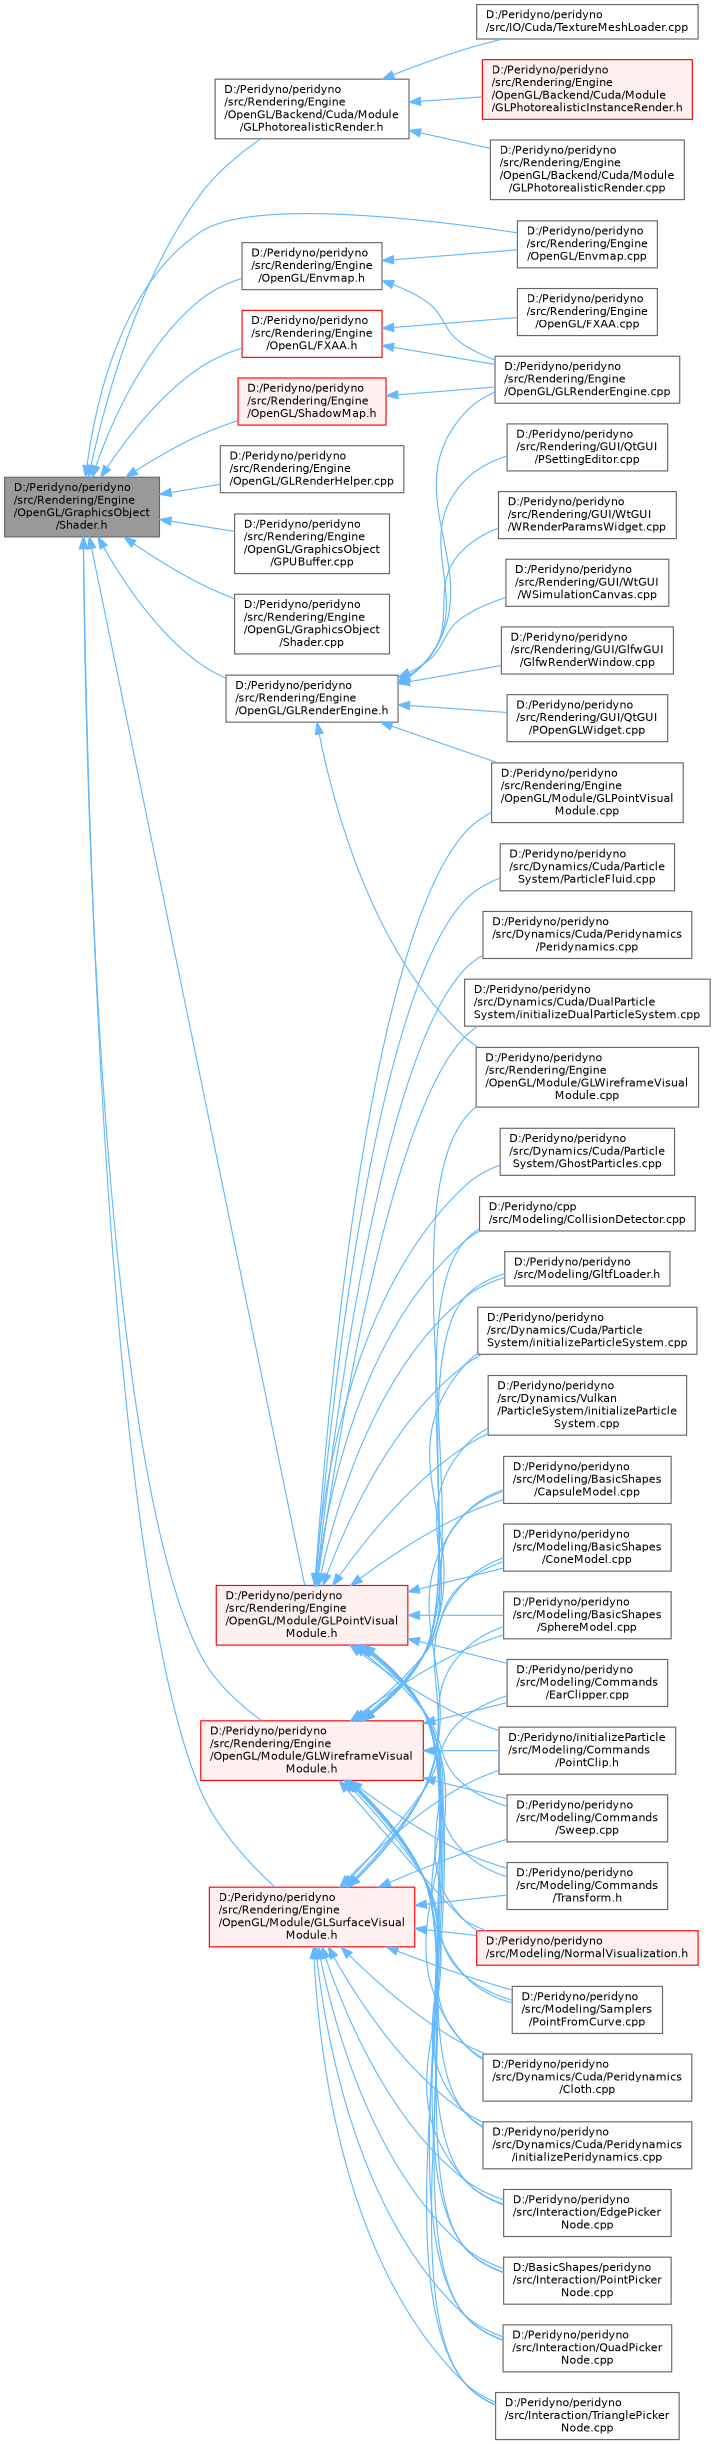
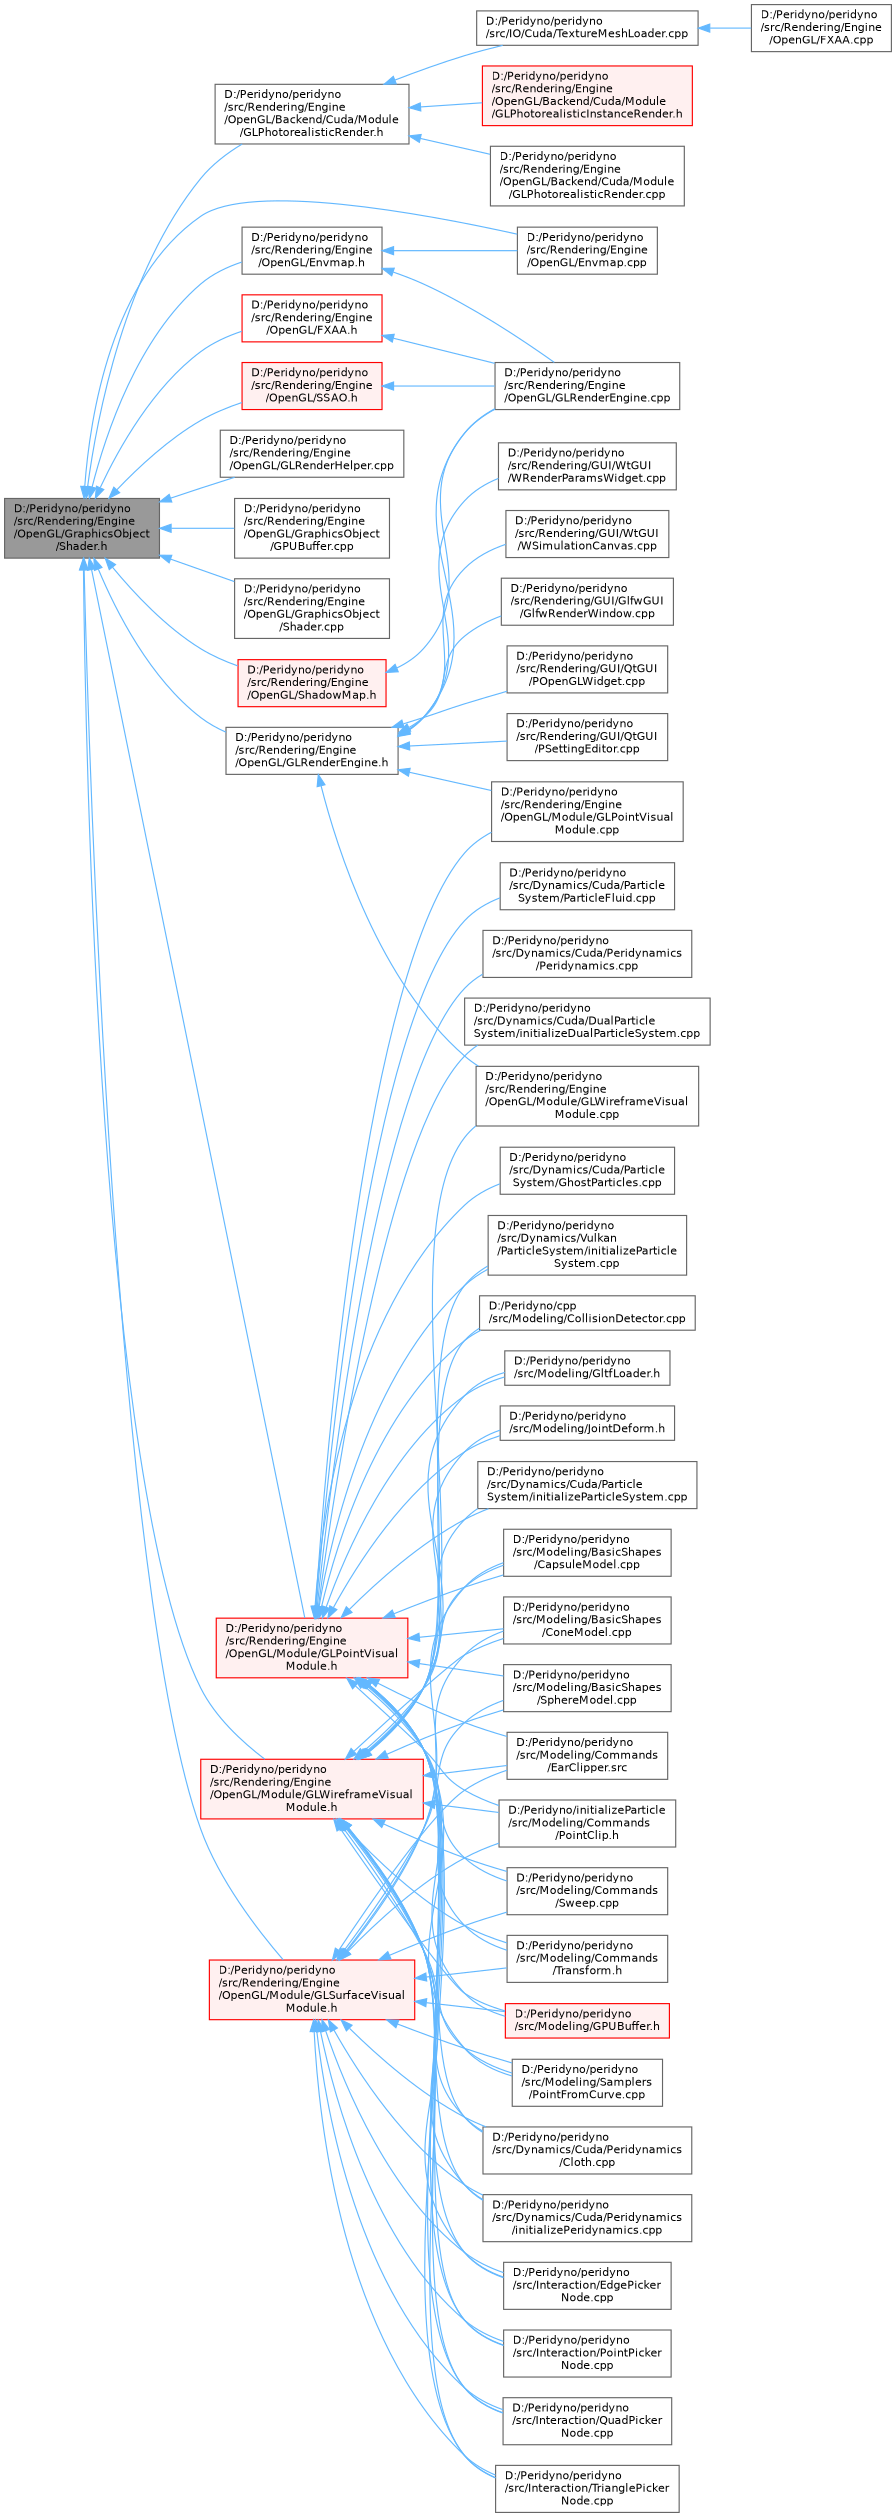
edge "D:/Peridyno/peridyno /src/Rendering/Engine /OpenGL/FXAA.cpp" -> "D:/Peridyno/peridyno /src/Rendering/Engine /OpenGL/FXAA.h": now "D:/Peridyno/peridyno /src/Rendering/Engine /OpenGL/FXAA.cpp" -> "D:/Peridyno/peridyno /src/IO/Cuda/TextureMeshLoader.cpp"
node "D:/Peridyno/peridyno /src/Rendering/Engine /OpenGL/SSAO.h": added
node "D:/Peridyno/peridyno /src/Modeling/JointDeform.h": added
node "D:/Peridyno/peridyno /src/Modeling/Commands /EarClipper.cpp": label "D:/Peridyno/peridyno /src/Modeling/Commands /EarClipper.cpp" -> "D:/Peridyno/peridyno /src/Modeling/Commands /EarClipper.src"
node "D:/Peridyno/peridyno /src/Modeling/NormalVisualization.h": label "D:/Peridyno/peridyno /src/Modeling/NormalVisualization.h" -> "D:/Peridyno/peridyno /src/Modeling/GPUBuffer.h"
node "D:/BasicShapes/peridyno /src/Interaction/PointPicker Node.cpp": label "D:/BasicShapes/peridyno /src/Interaction/PointPicker Node.cpp" -> "D:/Peridyno/peridyno /src/Interaction/PointPicker Node.cpp"
